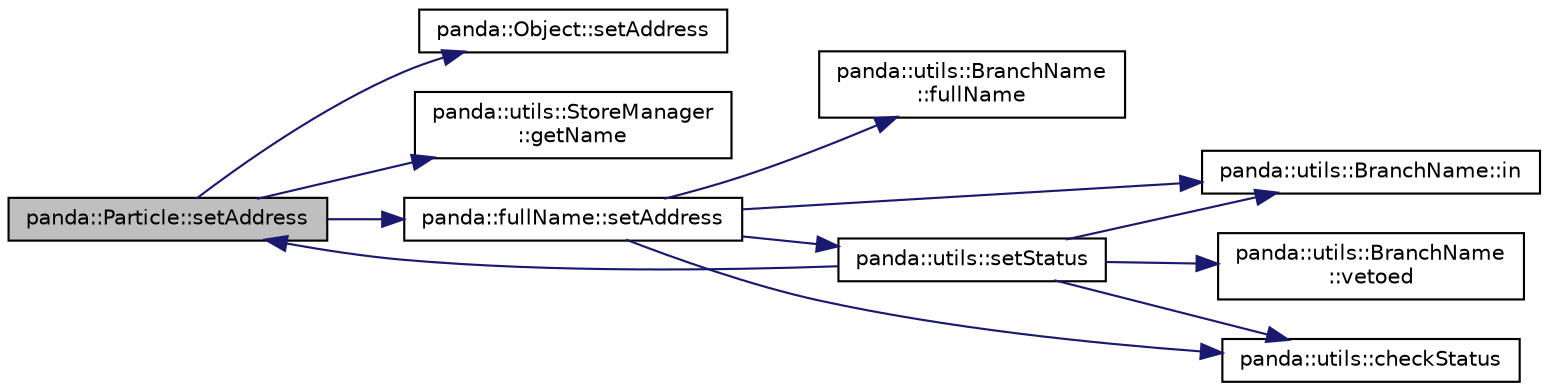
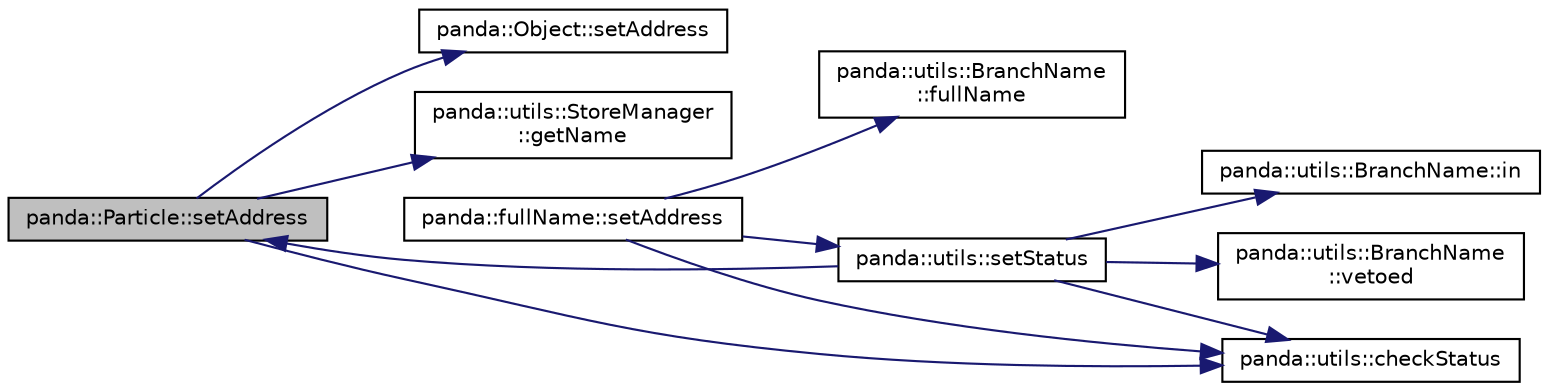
edge "panda::fullName::setAddress" -> "panda::utils::BranchName::in": removed
edge "panda::Particle::setAddress" -> "panda::fullName::setAddress": now "panda::Particle::setAddress" -> "panda::utils::checkStatus"
